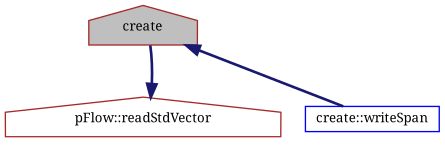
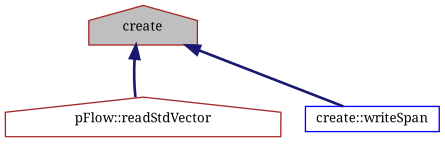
edge "create" -> "pFlow::readStdVector": reversed
